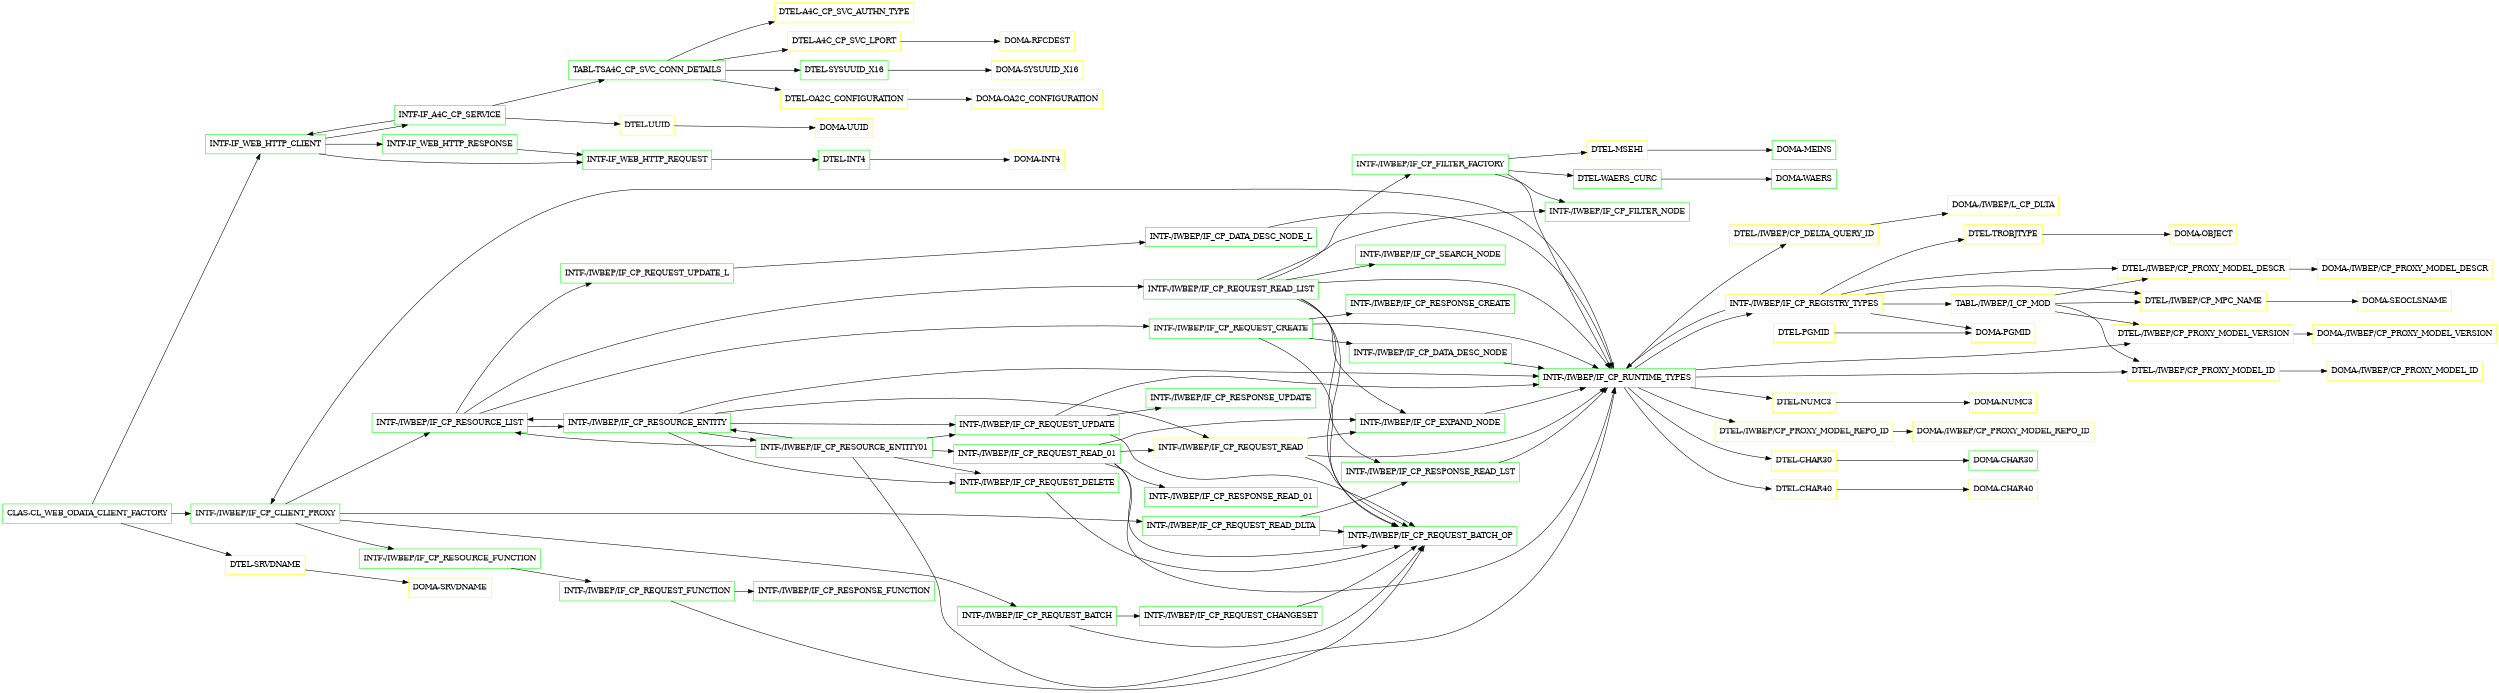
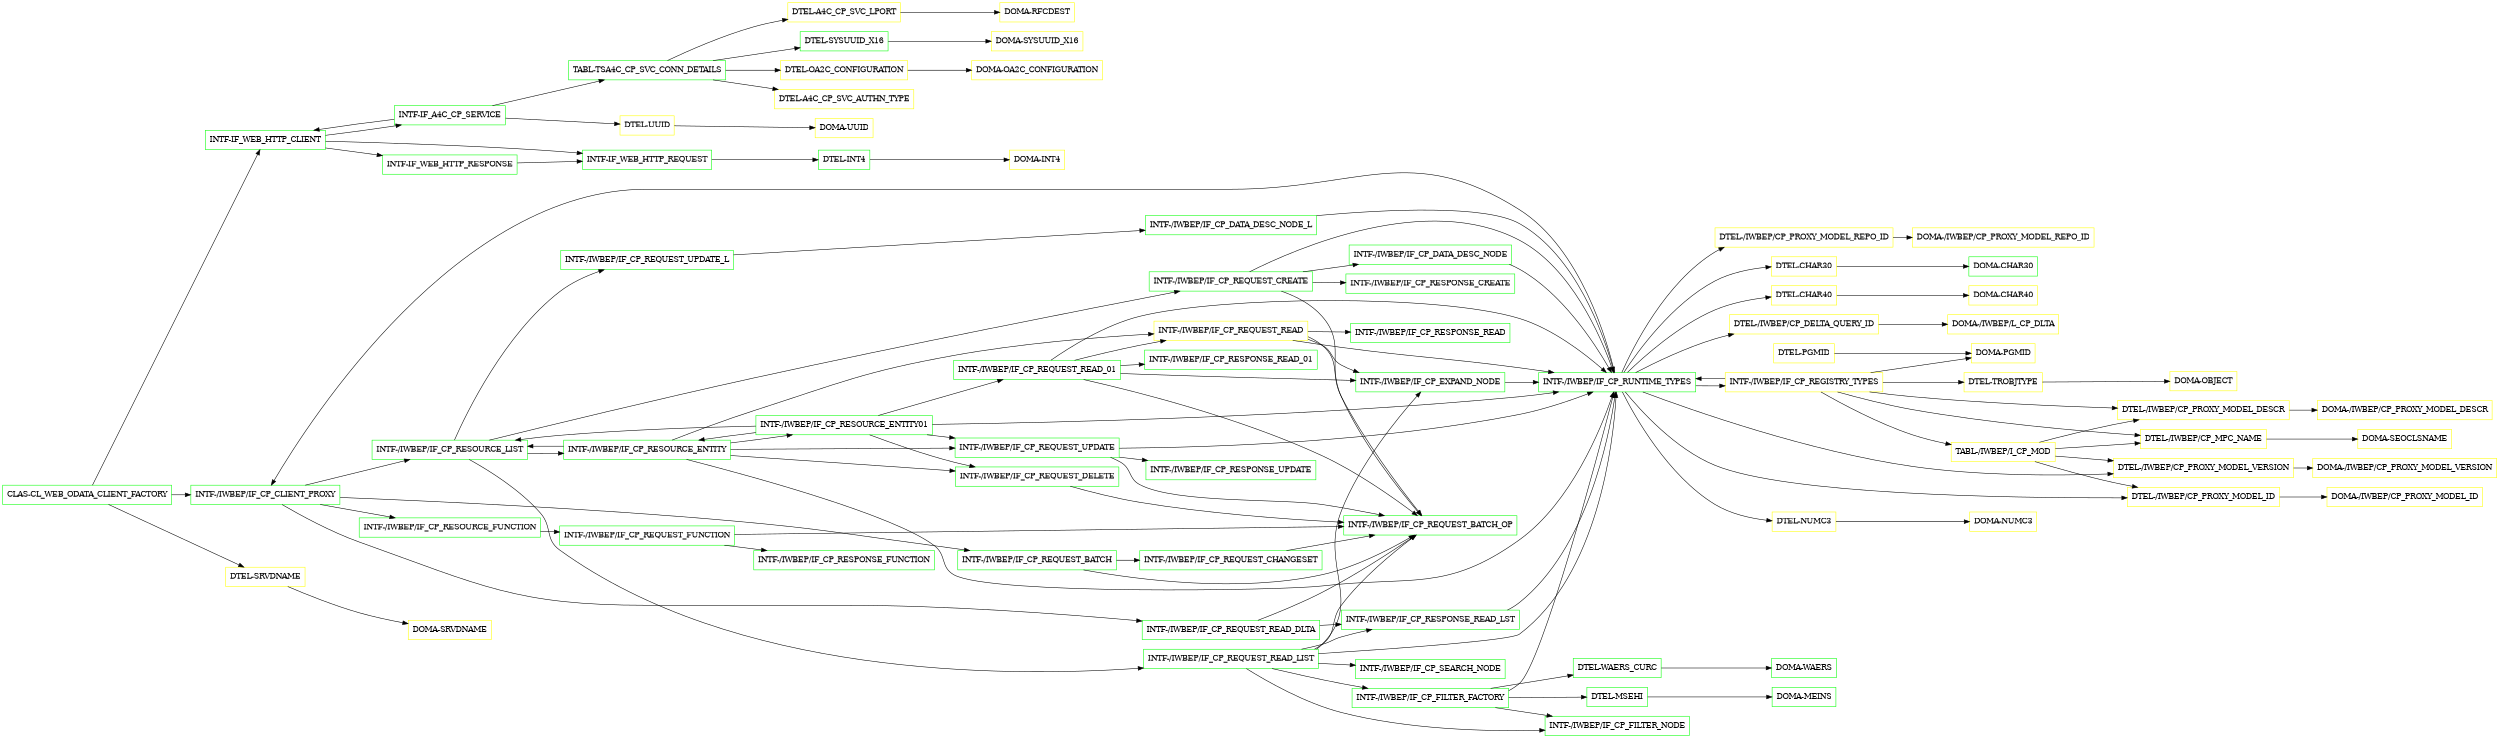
node "DTEL-MSEHI": color yellow -> green
node "INTF-/IWBEP/IF_CP_RESPONSE_READ": added
